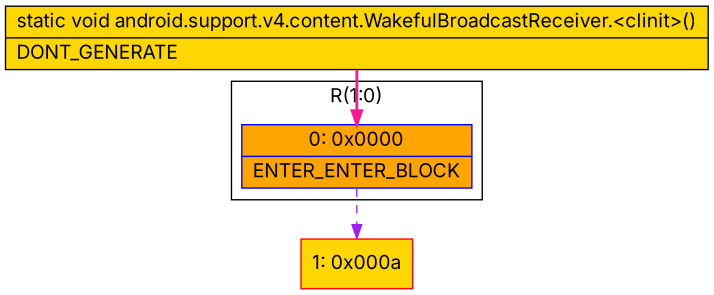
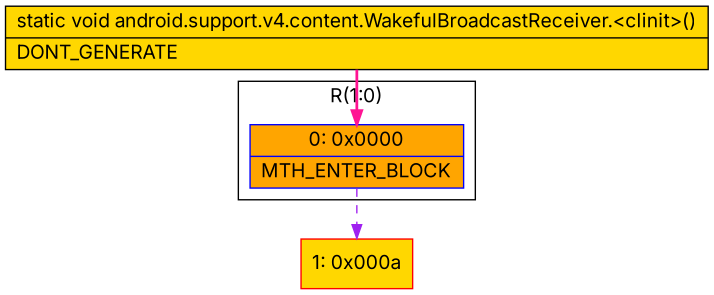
node "0: 0x0000": text "ENTER_ENTER_BLOCK" -> "MTH_ENTER_BLOCK"
